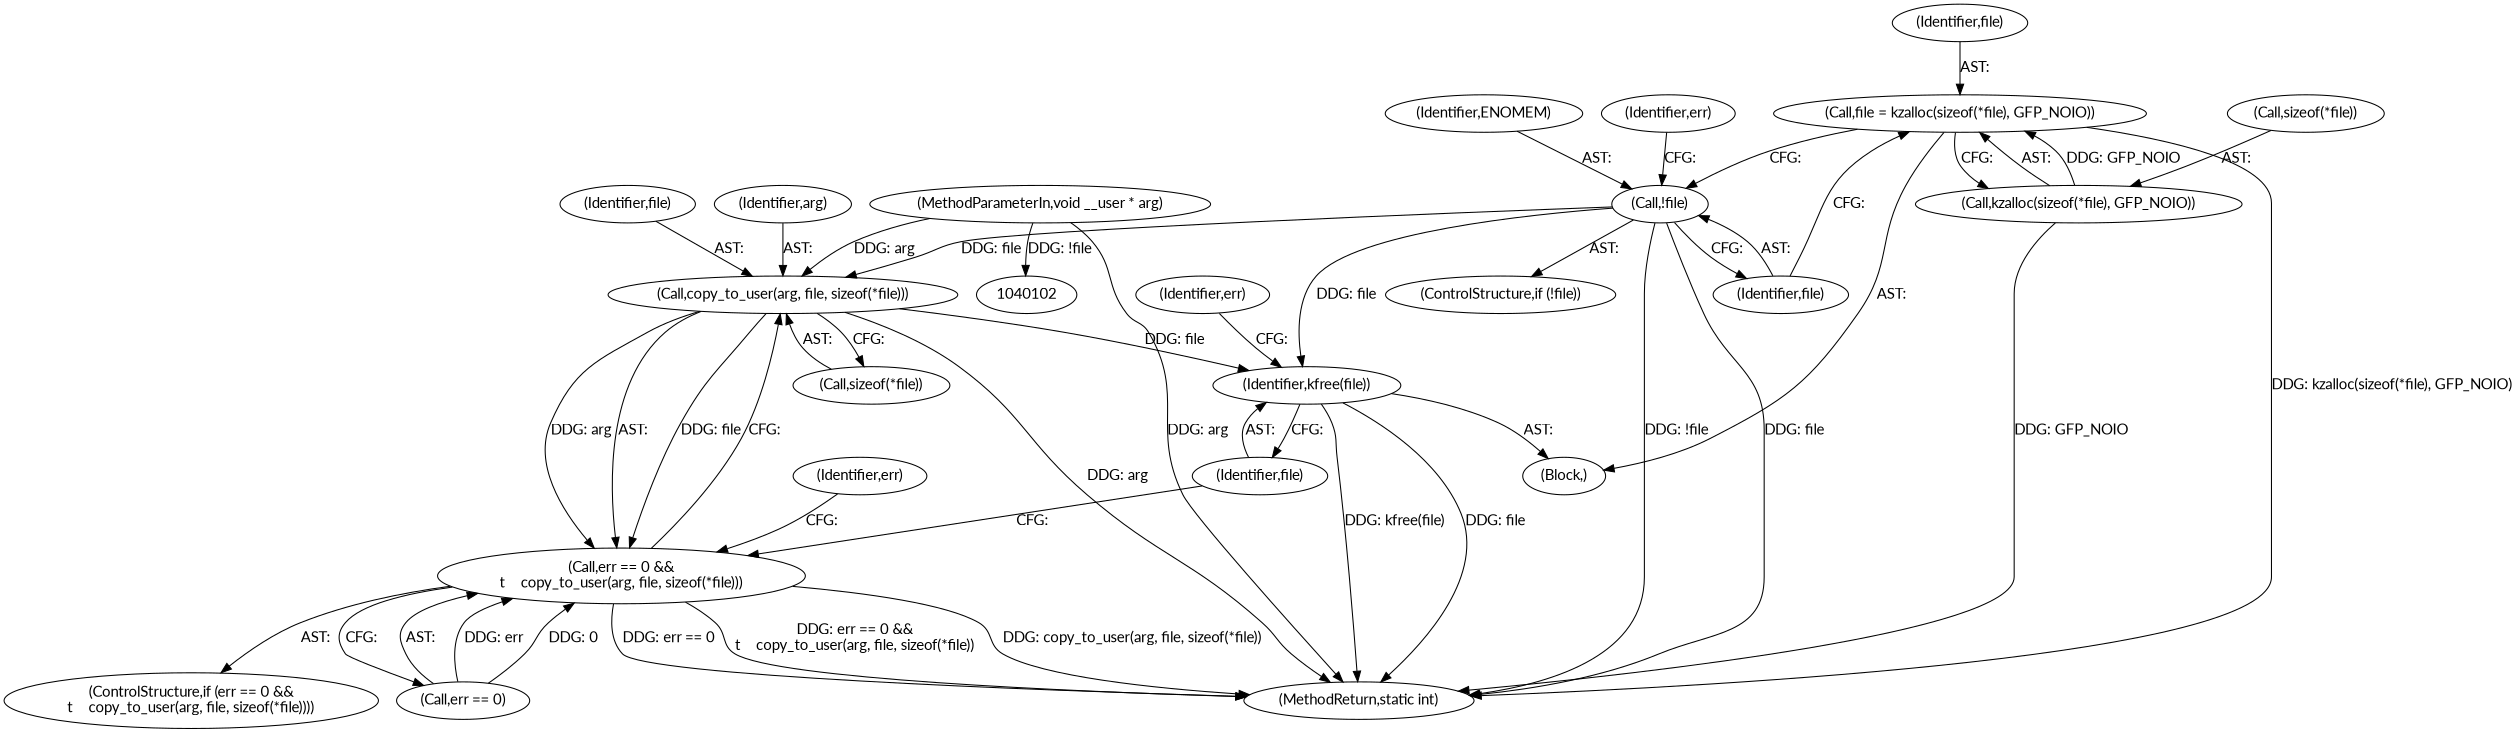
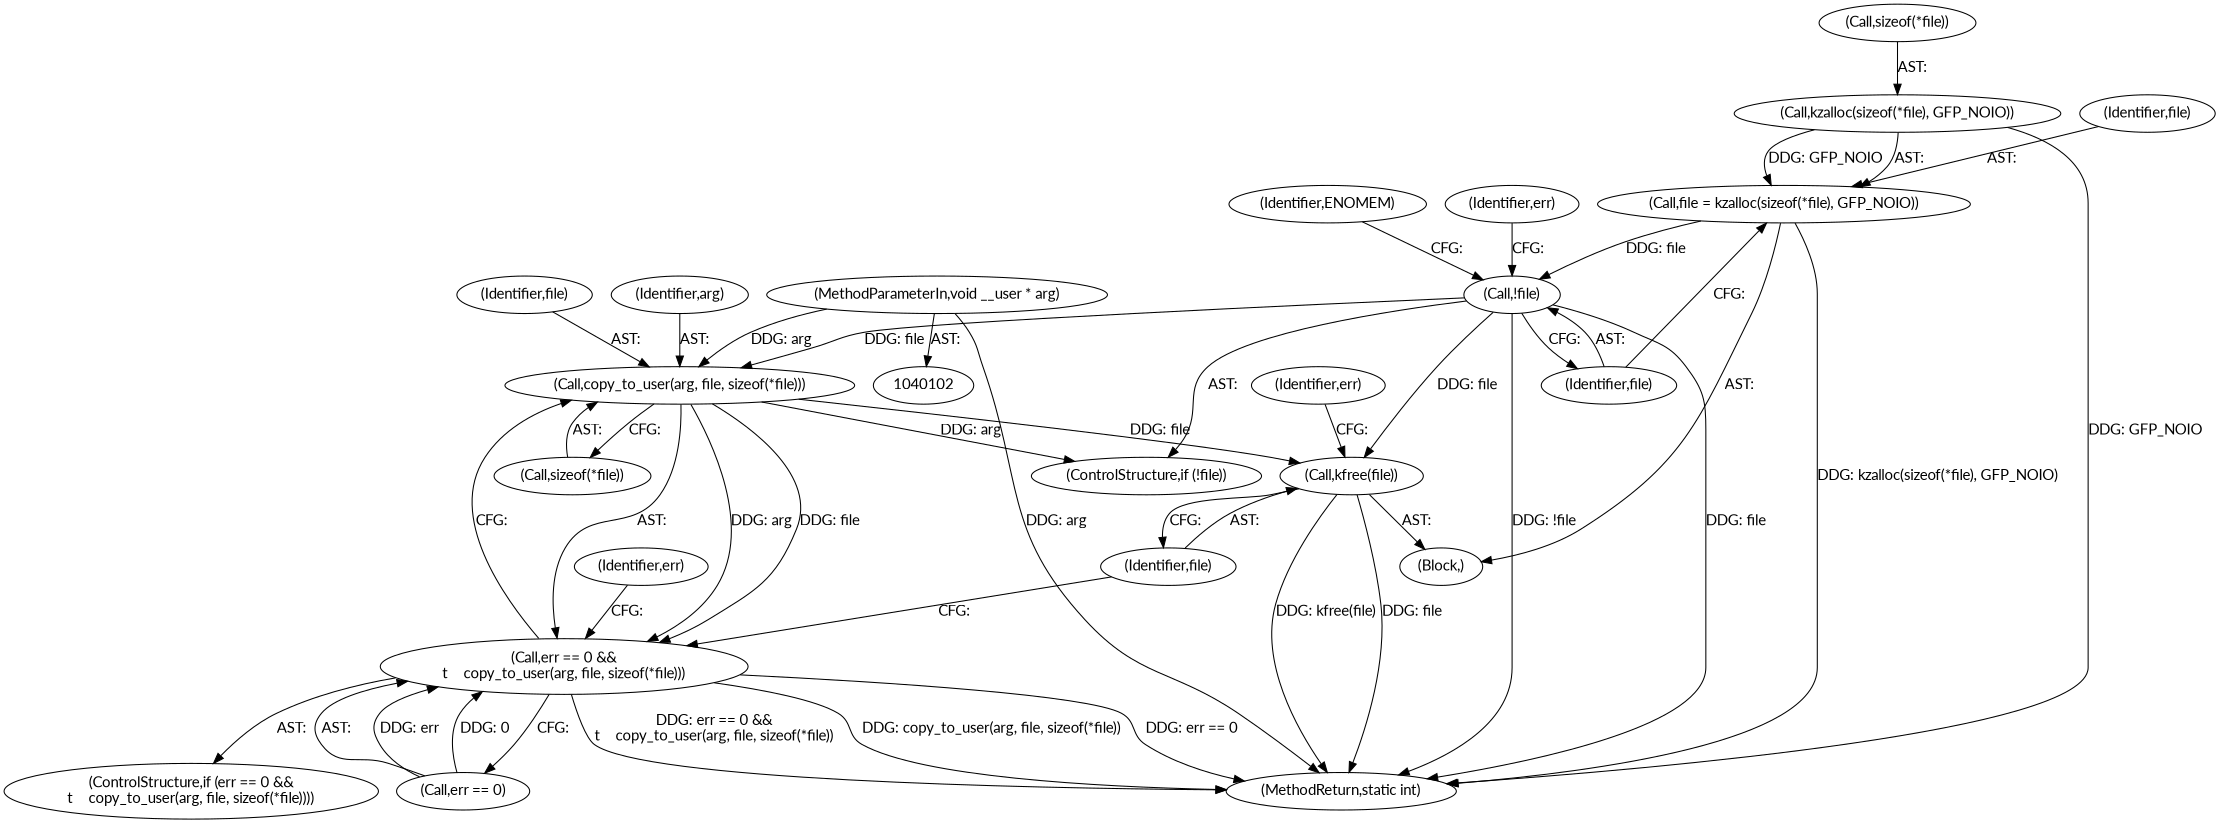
edge "(Identifier,ENOMEM)" -> "(Call,!file)": label "AST: " -> "CFG: "
edge "(Call,file = kzalloc(sizeof(*file), GFP_NOIO))" -> "(Call,!file)": label "CFG: " -> "DDG: file"
edge "(Call,file = kzalloc(sizeof(*file), GFP_NOIO))" -> "(Call,kzalloc(sizeof(*file), GFP_NOIO))": removed, label "CFG:"
edge "(MethodParameterIn,void __user * arg)" -> "1040102": label "DDG: !file" -> "AST: "
node "(Identifier,kfree(file))": label "(Identifier,kfree(file))" -> "(Call,kfree(file))"
edge "(Call,copy_to_user(arg, file, sizeof(*file)))" -> "(MethodReturn,static int)": now "(Call,copy_to_user(arg, file, sizeof(*file)))" -> "(ControlStructure,if (!file))"
